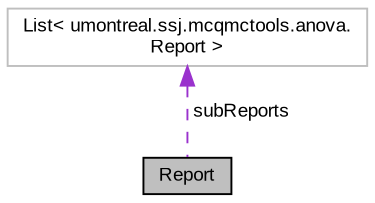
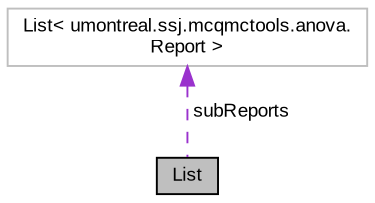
node "Report": label "Report" -> "List"
